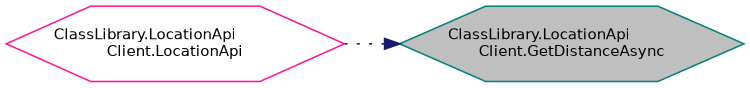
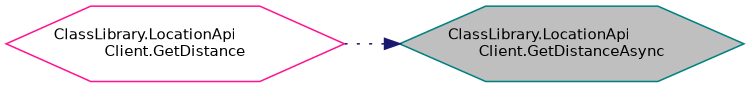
node "ClassLibrary.LocationApi Client.LocationApi": label "ClassLibrary.LocationApi Client.LocationApi" -> "ClassLibrary.LocationApi Client.GetDistance"
